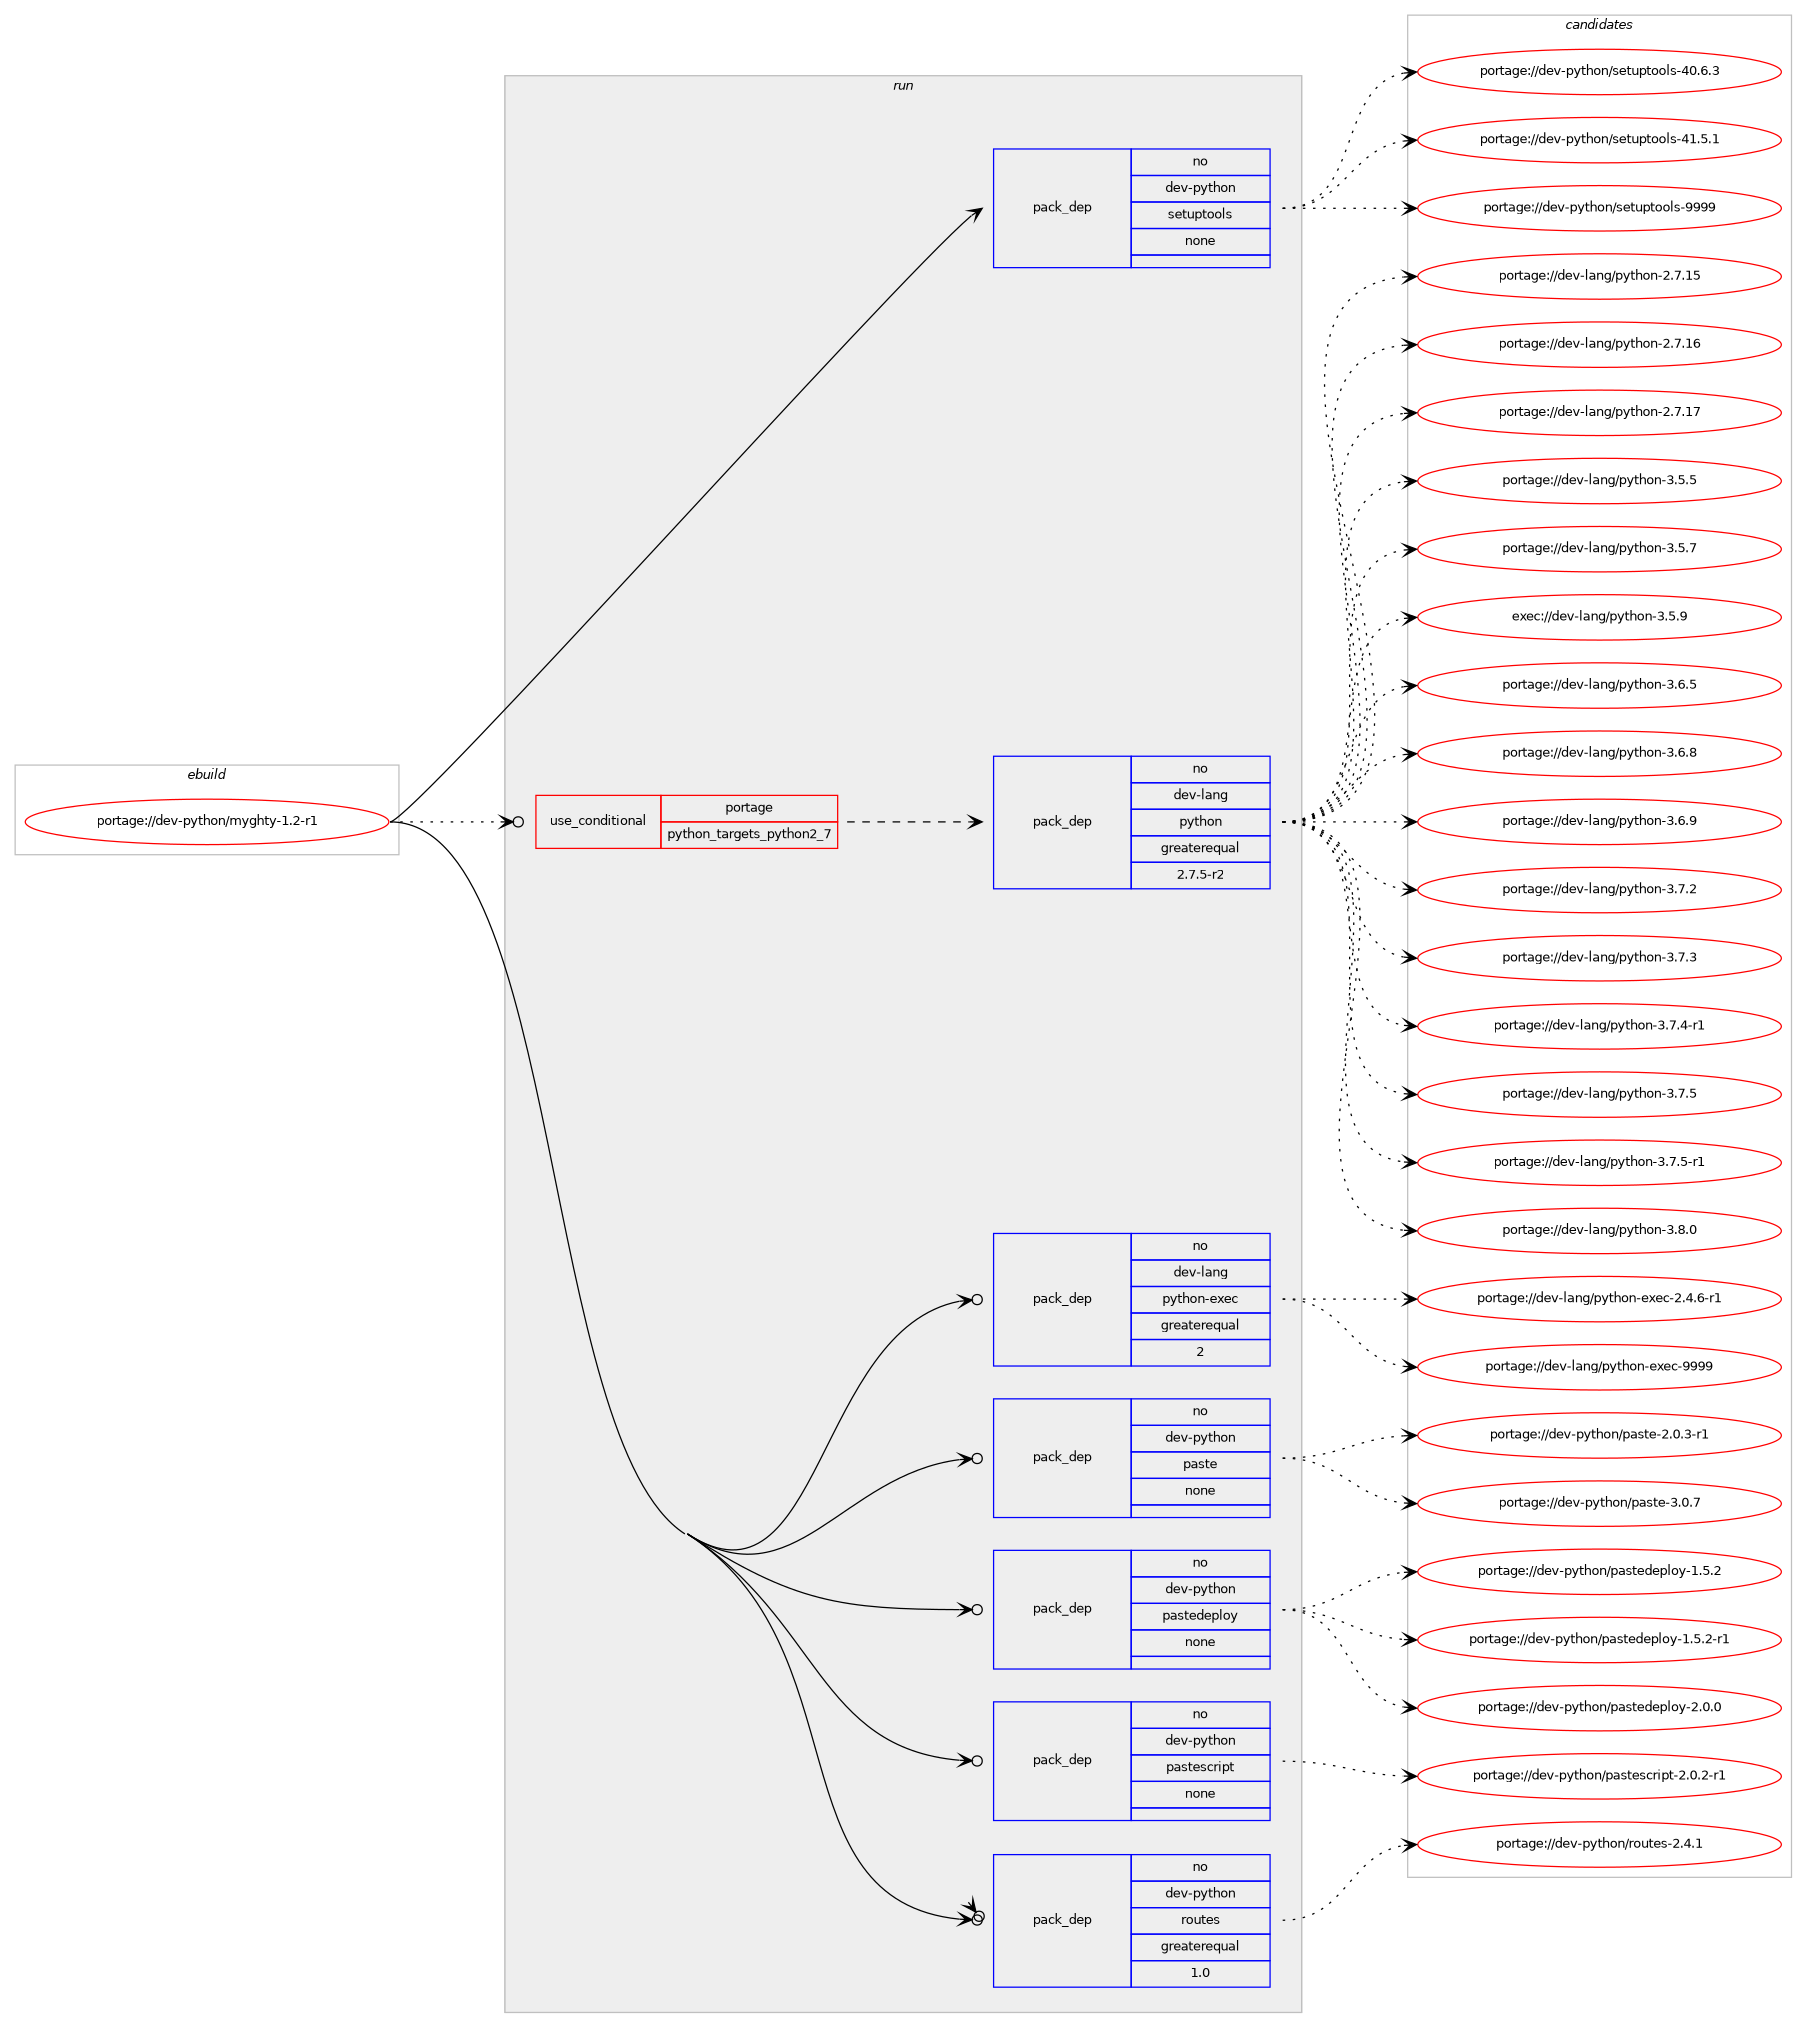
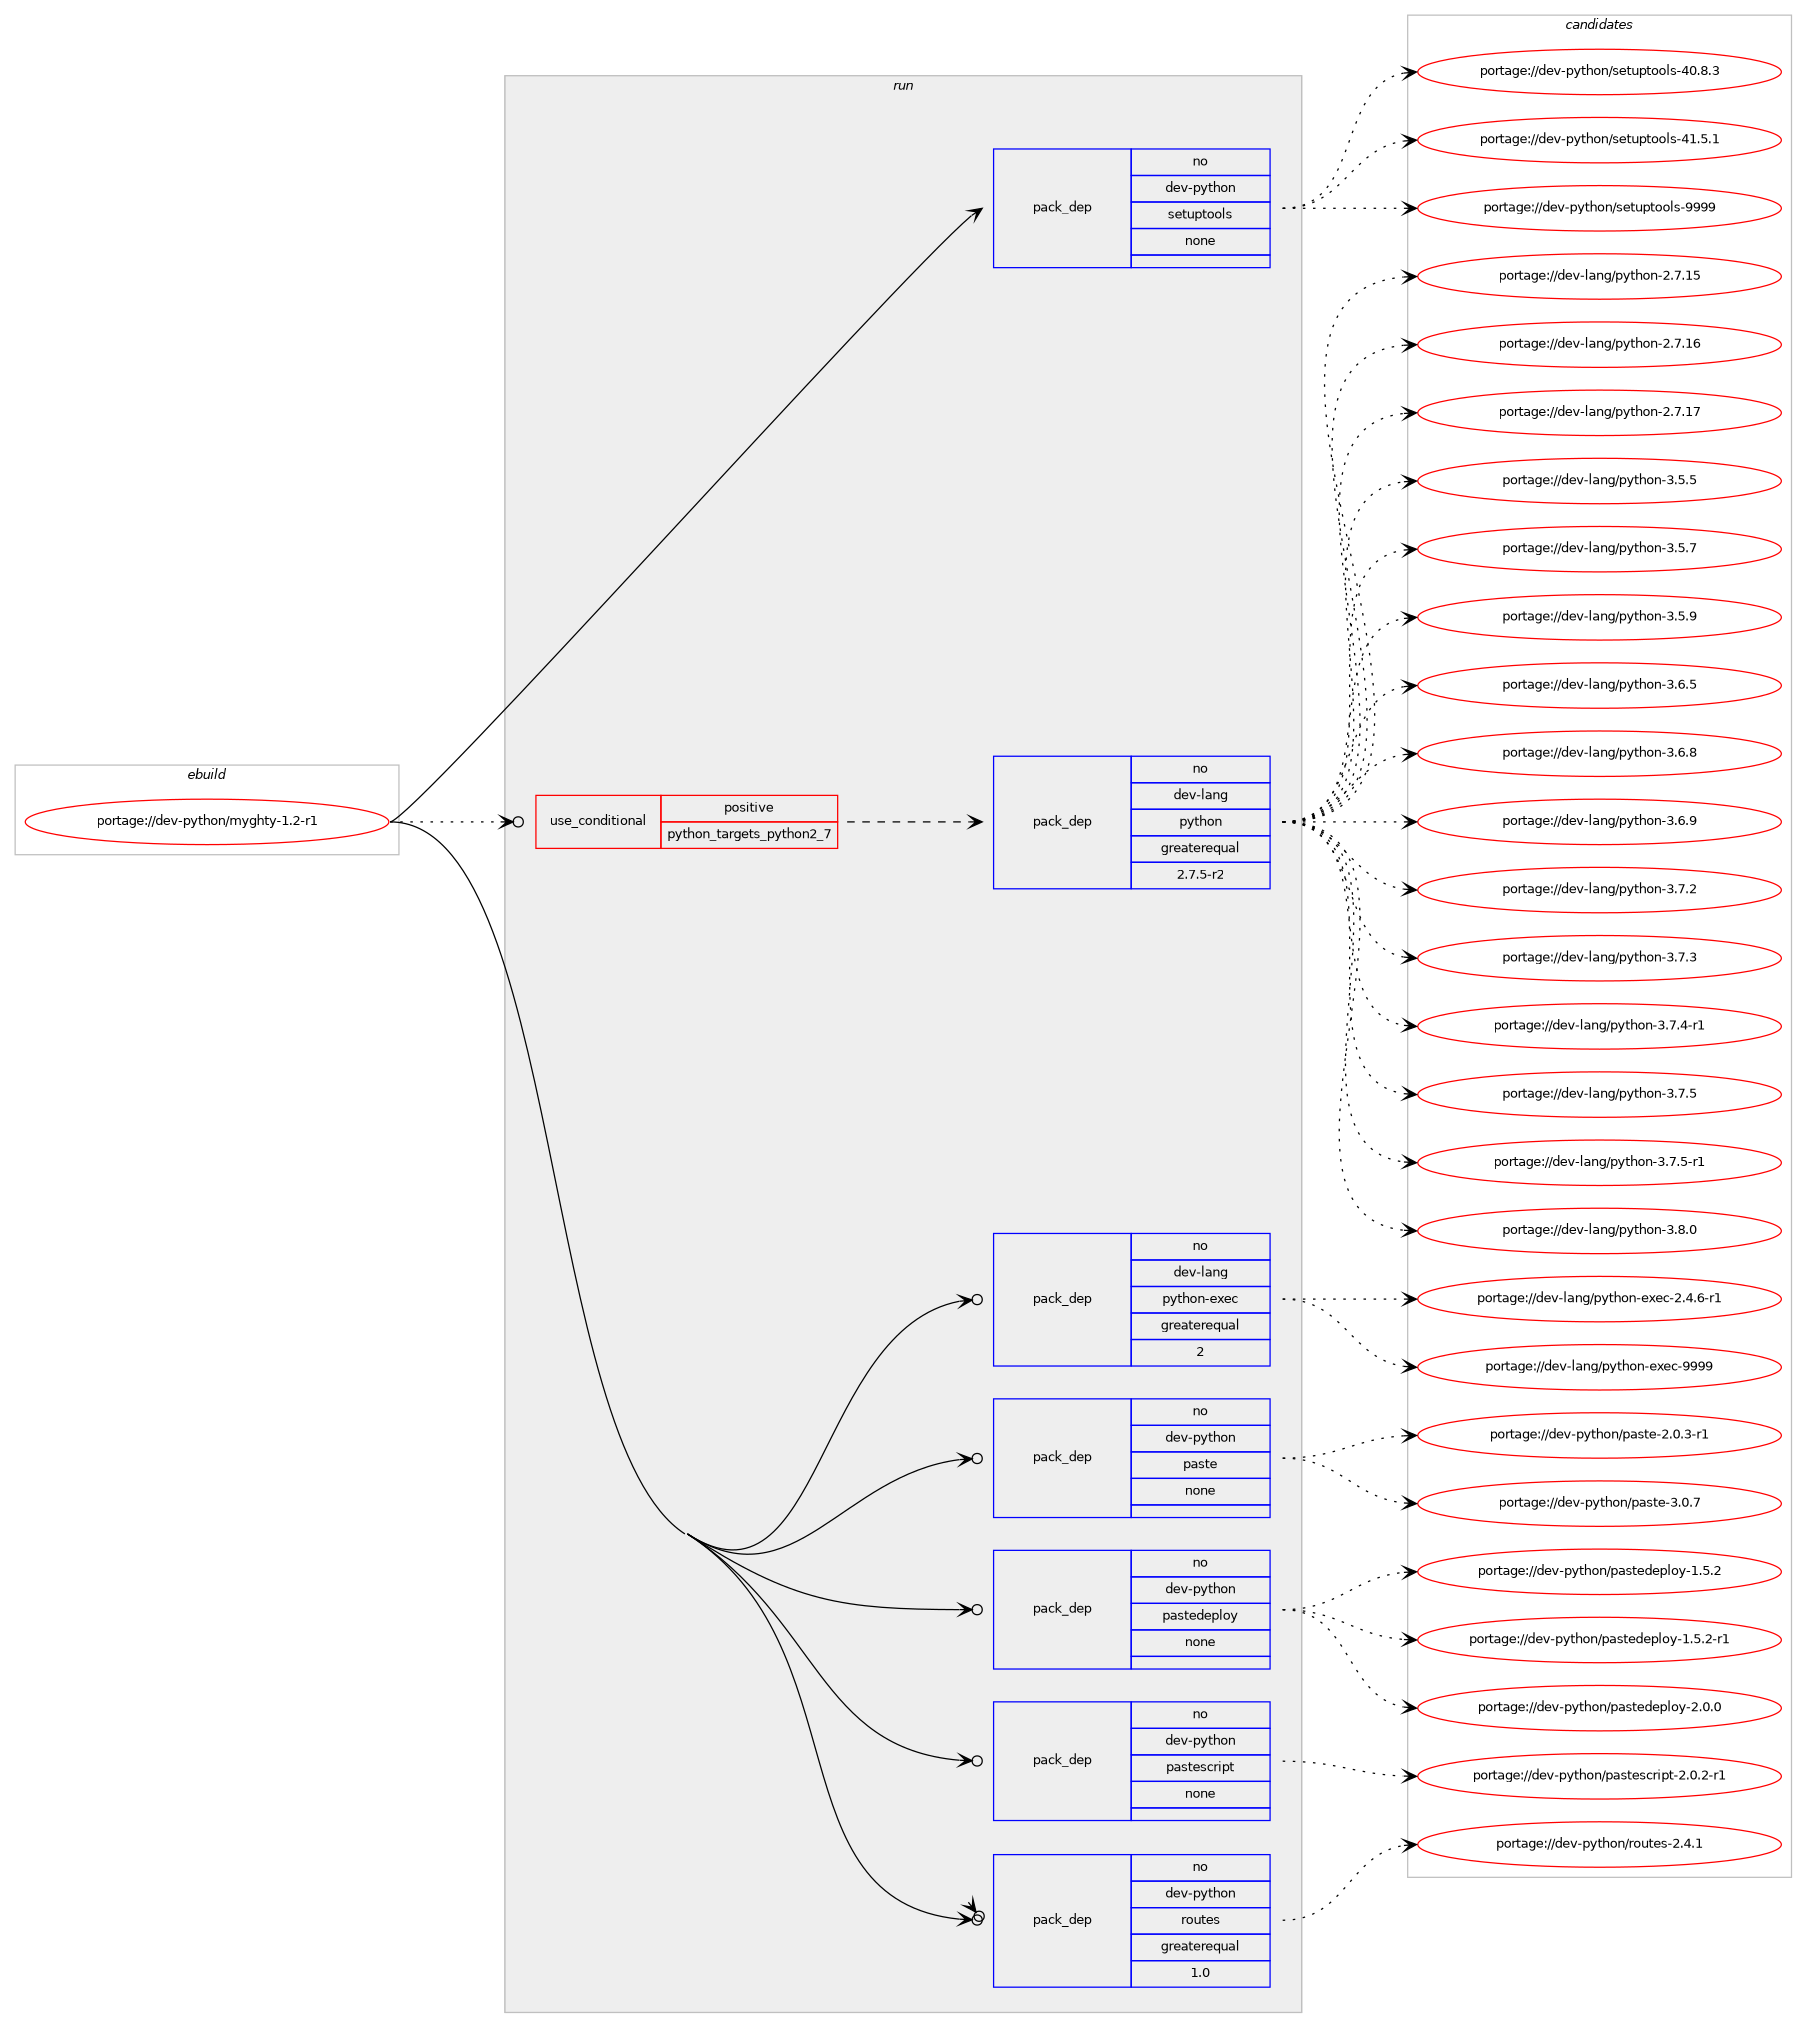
node "portage://dev-python/setuptools-40.6.3": label "portage://dev-python/setuptools-40.6.3" -> "portage://dev-python/setuptools-40.8.3"
node "exec://dev-lang/python-3.5.9": label "exec://dev-lang/python-3.5.9" -> "portage://dev-lang/python-3.5.9"
node "use_conditional": text "portage" -> "positive"
